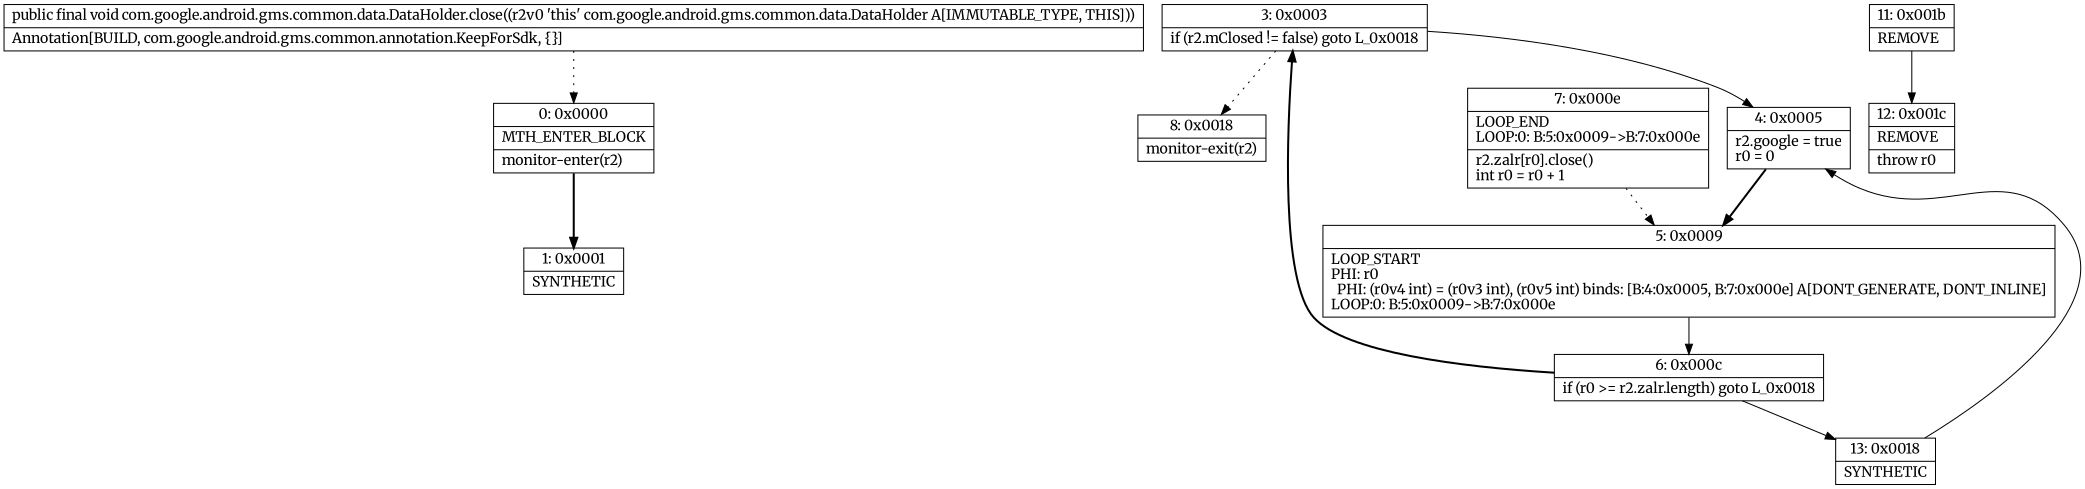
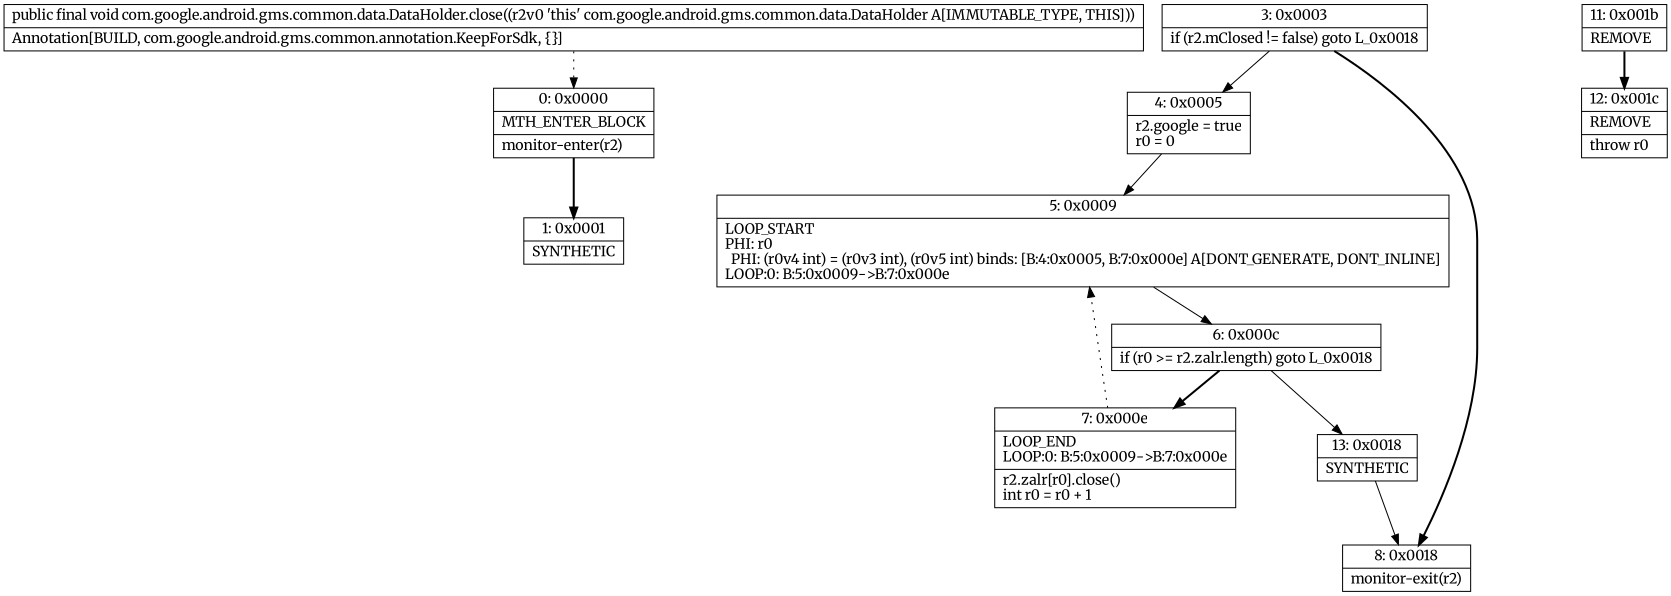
edge "11: 0x001b" -> "12: 0x001c": style solid -> bold
edge "3: 0x0003" -> "8: 0x0018": style dotted -> bold
edge "4: 0x0005" -> "5: 0x0009": style bold -> solid
edge "13: 0x0018" -> "4: 0x0005": now "13: 0x0018" -> "8: 0x0018"
edge "6: 0x000c" -> "3: 0x0003": now "6: 0x000c" -> "7: 0x000e"
